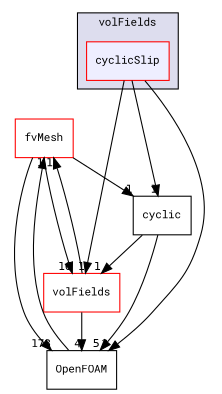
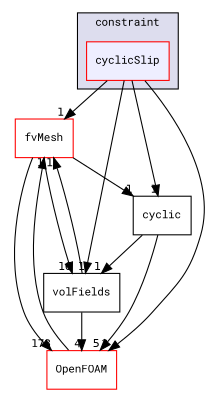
cluster "volFields": label "volFields" -> "constraint"
edge "cyclicSlip" -> "fvMesh": added
node "volFields": color red -> black
node "OpenFOAM": color black -> red
